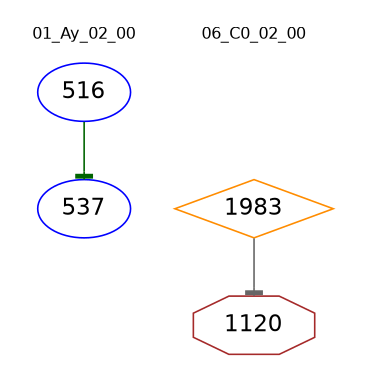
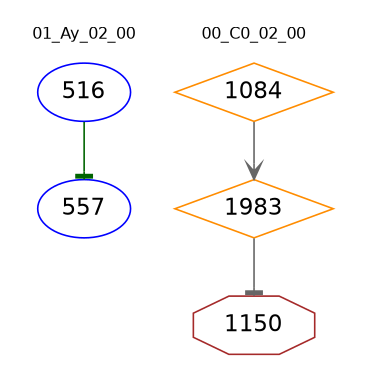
cluster "06_C0_02_00": label "06_C0_02_00" -> "00_C0_02_00"
node "1084": added
node "537": label "537" -> "557"
node "1120": label "1120" -> "1150"
